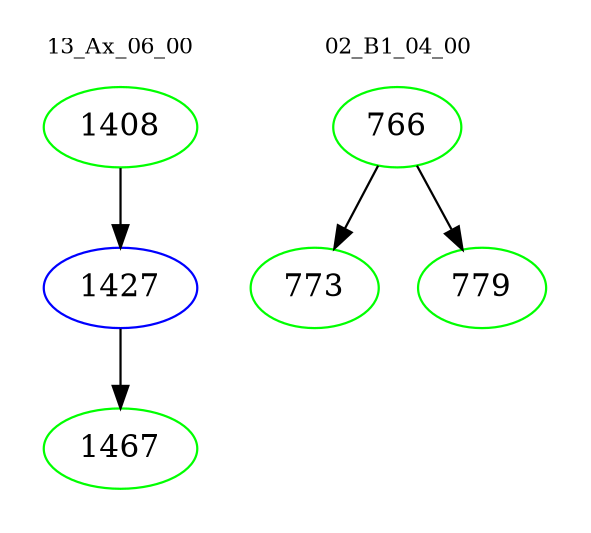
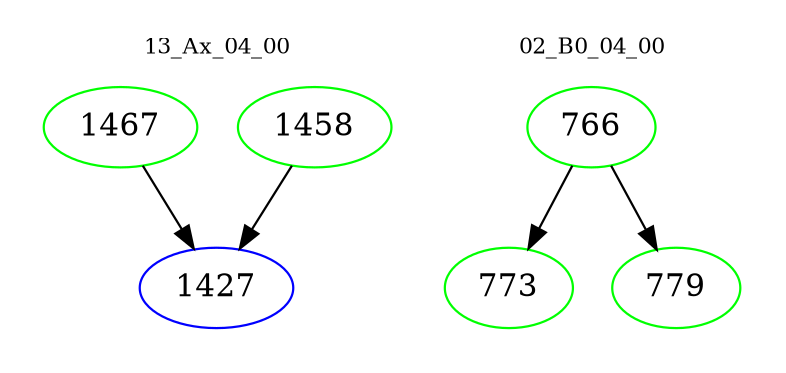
cluster "13_Ax_06_00": label "13_Ax_06_00" -> "13_Ax_04_00"
cluster "02_B1_04_00": label "02_B1_04_00" -> "02_B0_04_00"
node "1408": label "1408" -> "1458"
edge "1427" -> "1467": reversed
